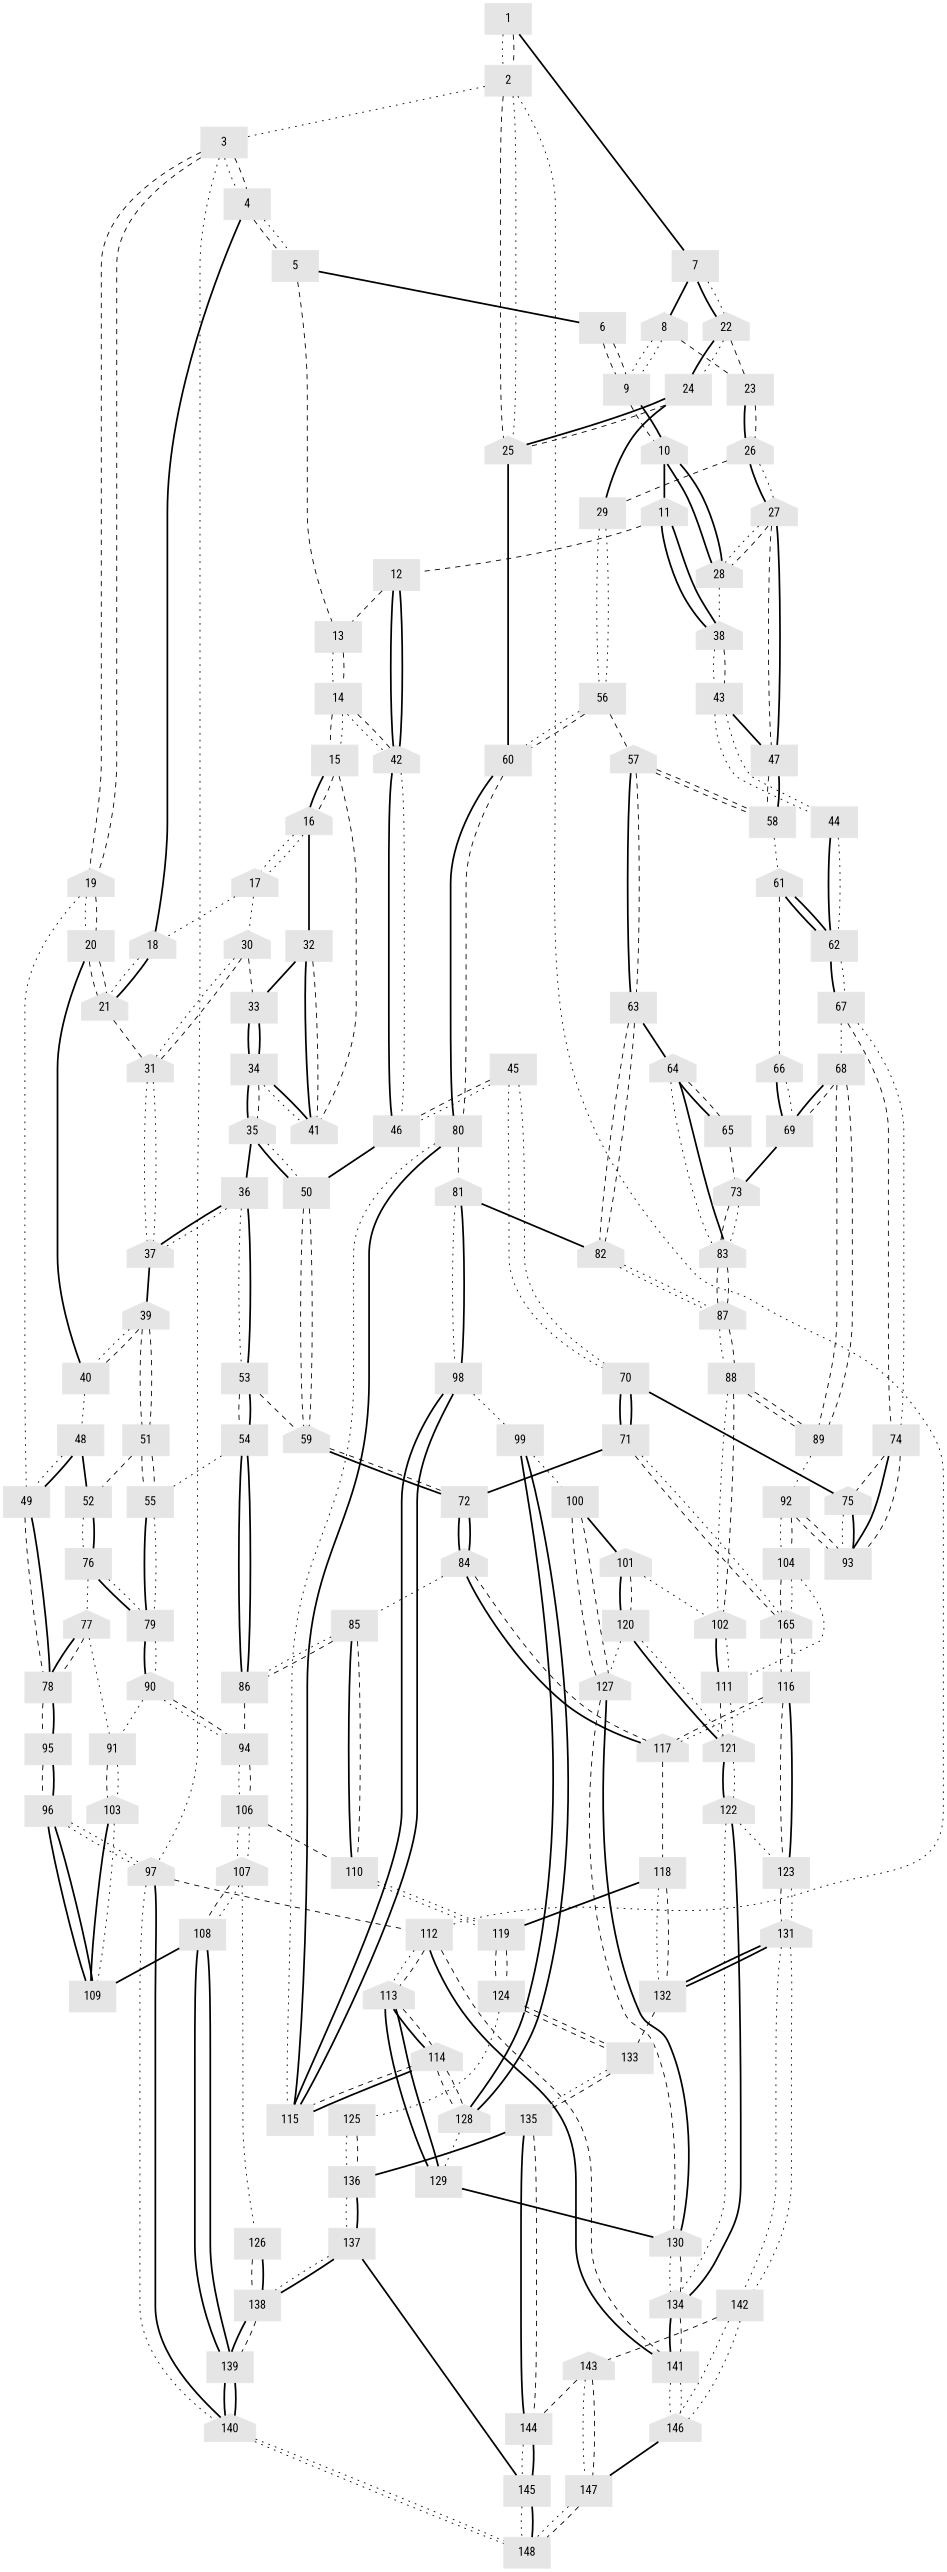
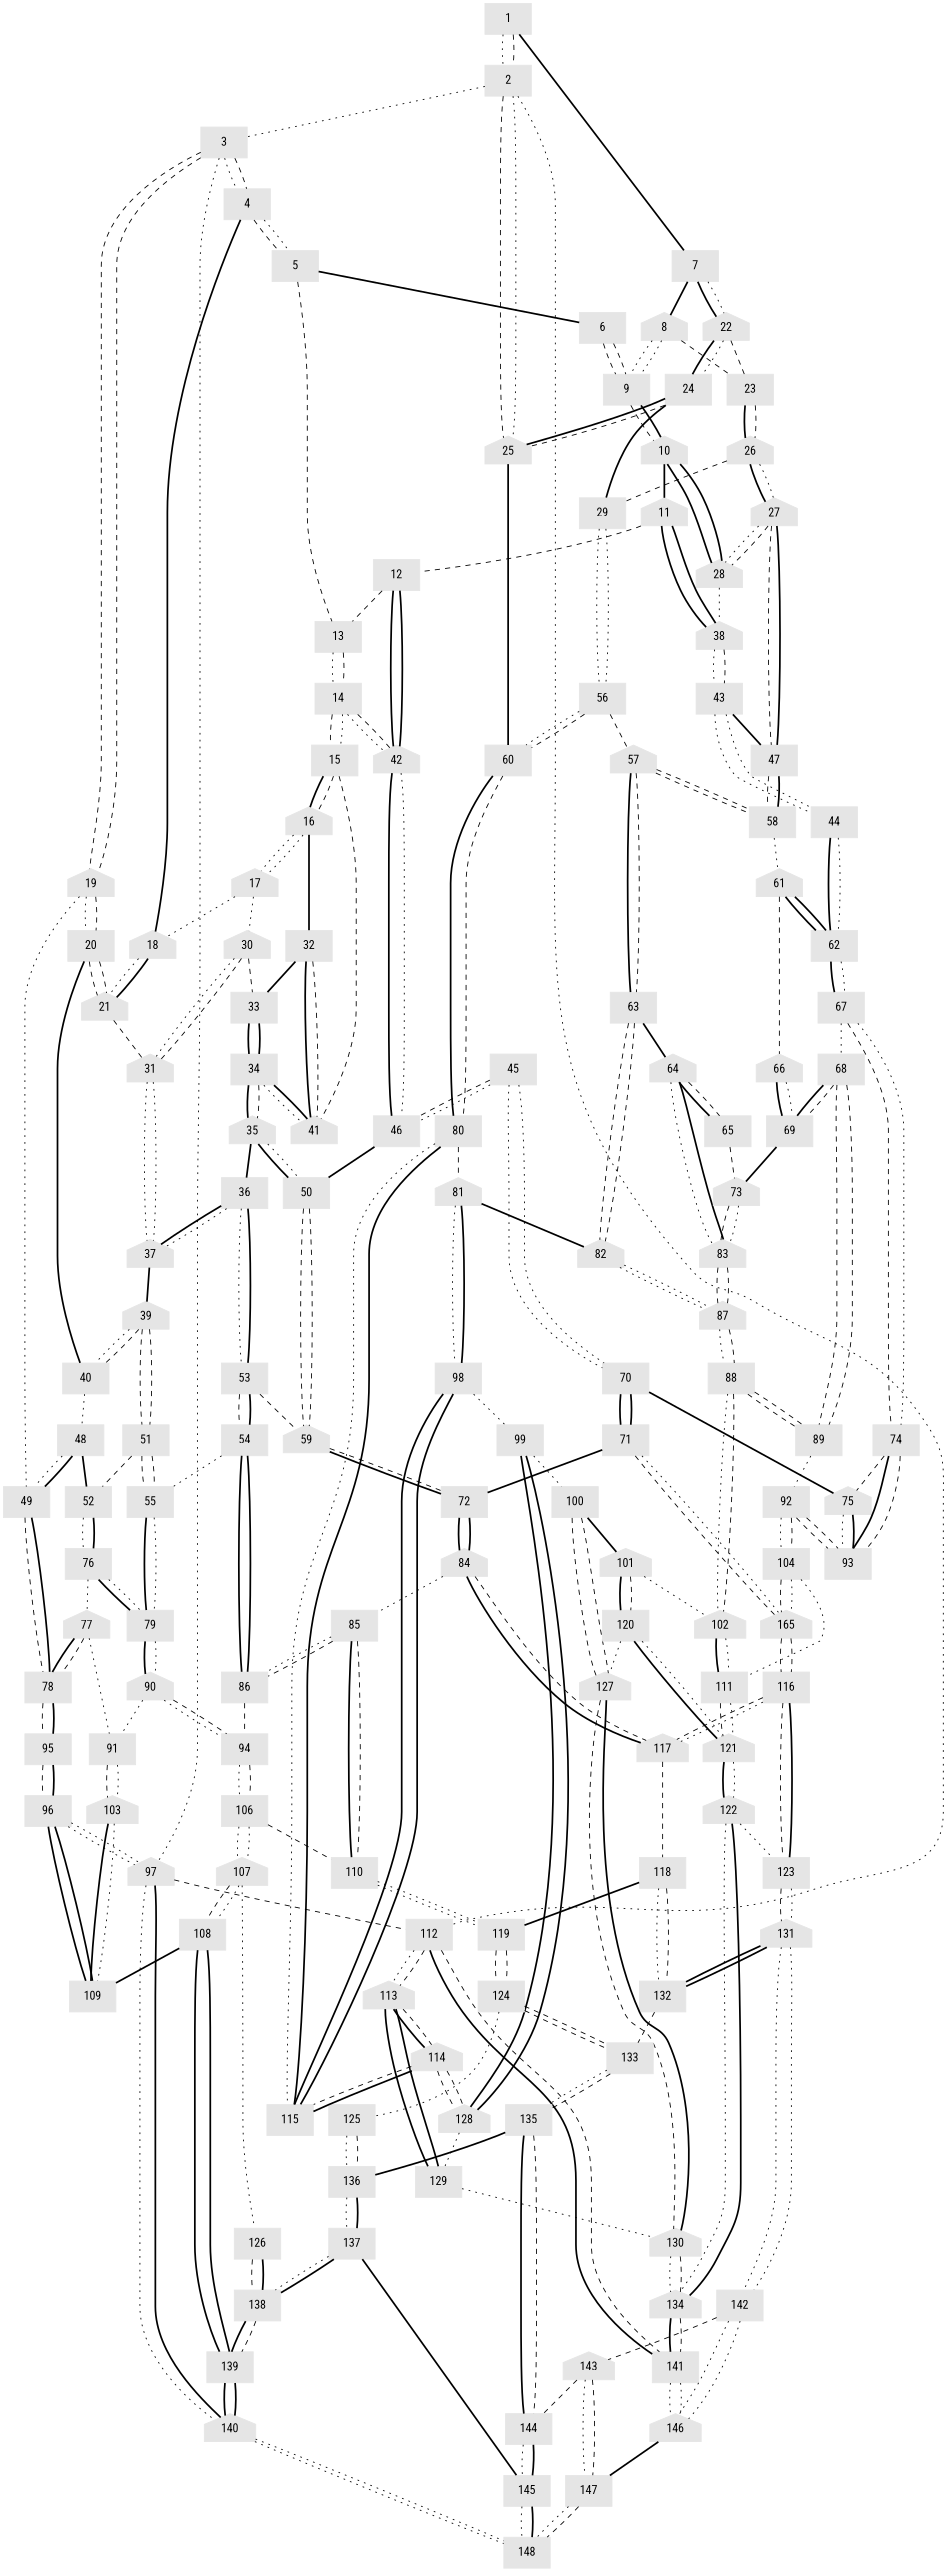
edge "129" -- "130": style bold -> dotted
